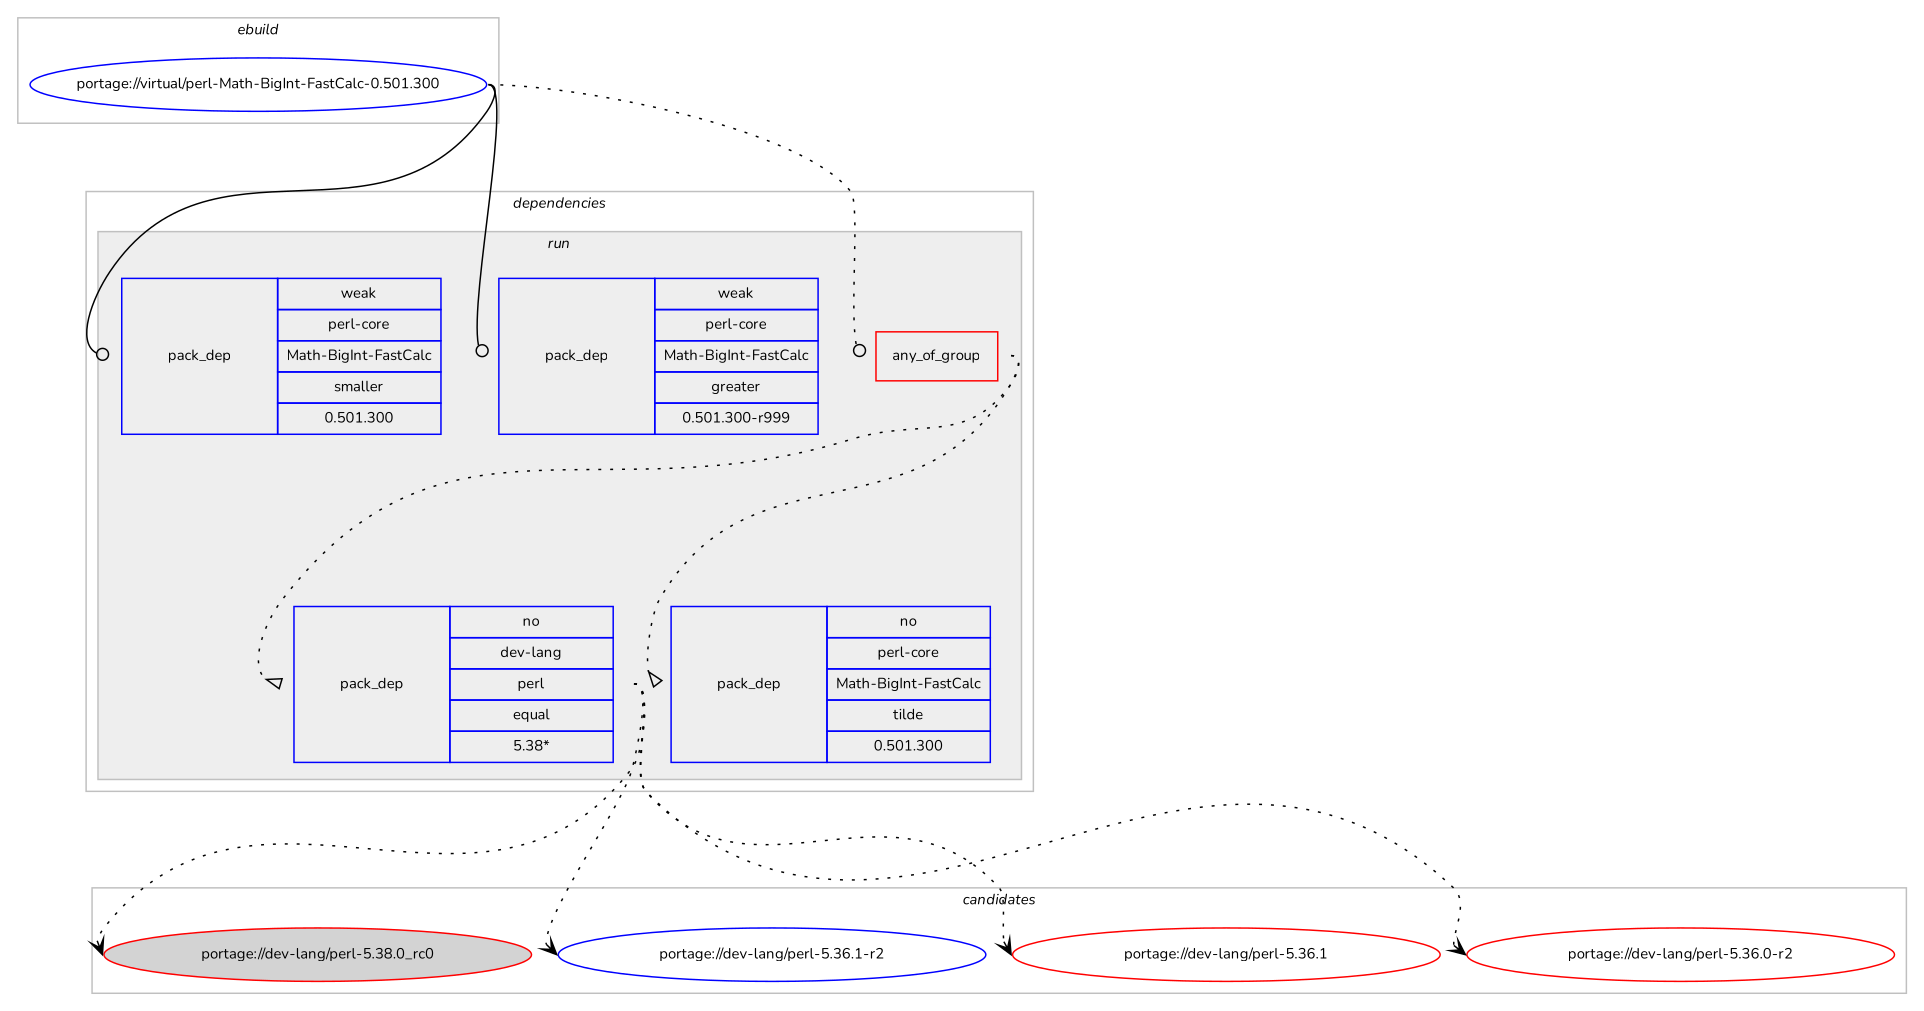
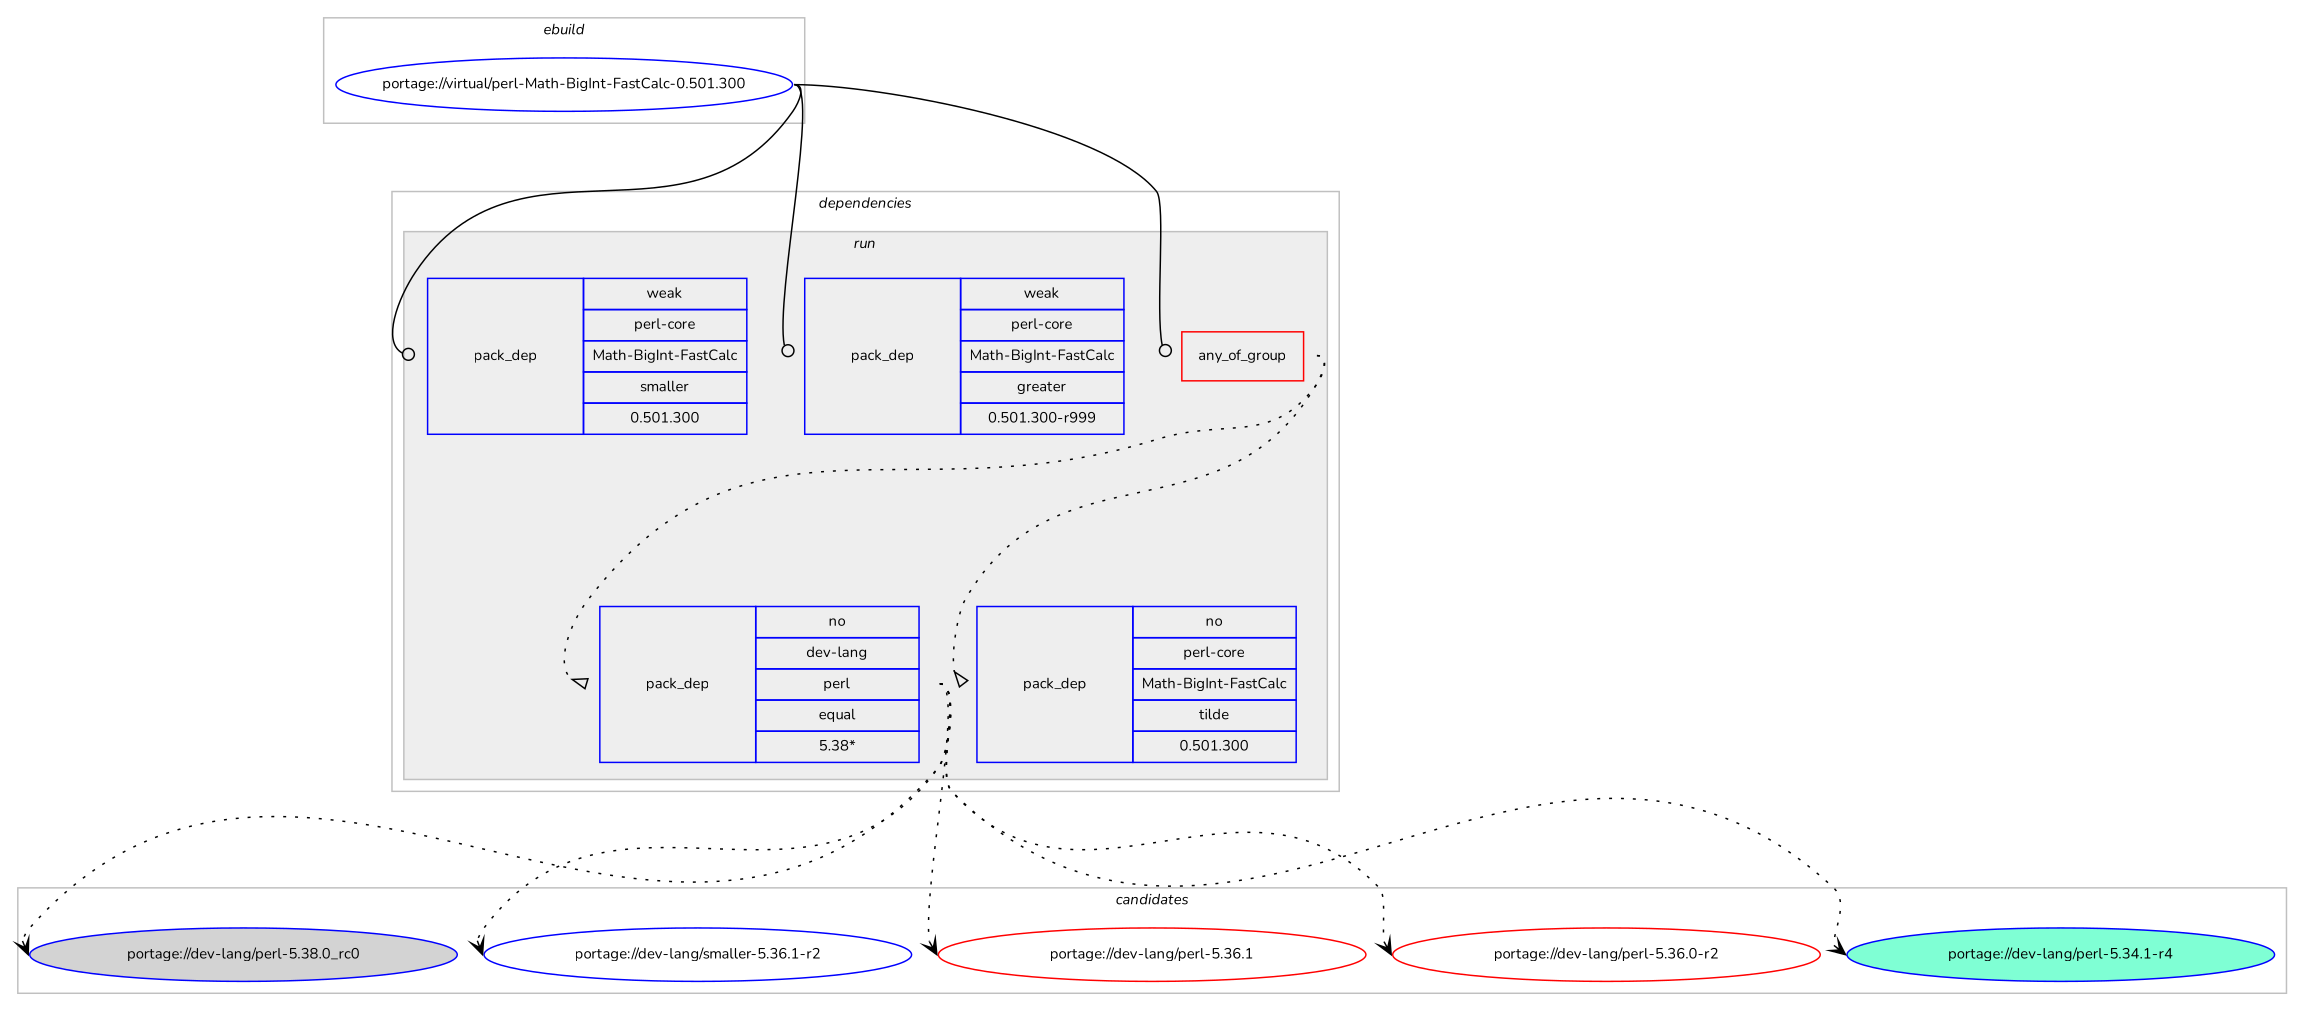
edge "portage://virtual/perl-Math-BigInt-FastCalc-0.501.300" -> "any_of_group": style dotted -> solid
node "portage://dev-lang/perl-5.38.0_rc0": color red -> blue
node "portage://dev-lang/perl-5.36.1-r2": label "portage://dev-lang/perl-5.36.1-r2" -> "portage://dev-lang/smaller-5.36.1-r2"
node "portage://dev-lang/perl-5.34.1-r4": added
